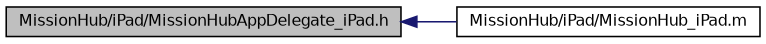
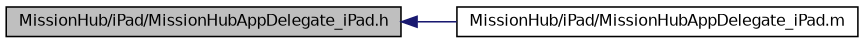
node "MissionHub/iPad/MissionHub_iPad.m": label "MissionHub/iPad/MissionHub_iPad.m" -> "MissionHub/iPad/MissionHubAppDelegate_iPad.m"
